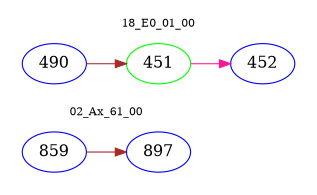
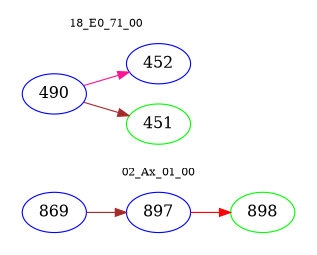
cluster "18_E0_01_00": label "18_E0_01_00" -> "18_E0_71_00"
edge "451" -> "452": now "490" -> "452"
cluster "02_Ax_61_00": label "02_Ax_61_00" -> "02_Ax_01_00"
node "859": label "859" -> "869"
node "898": added
